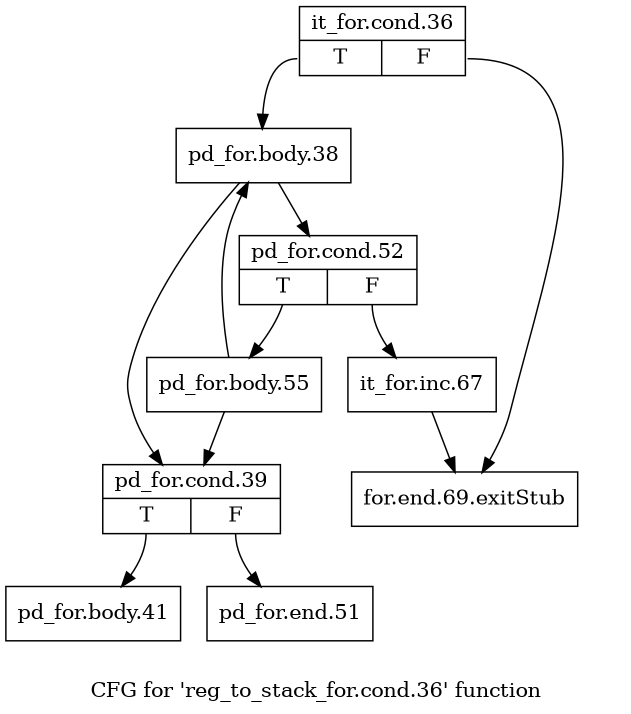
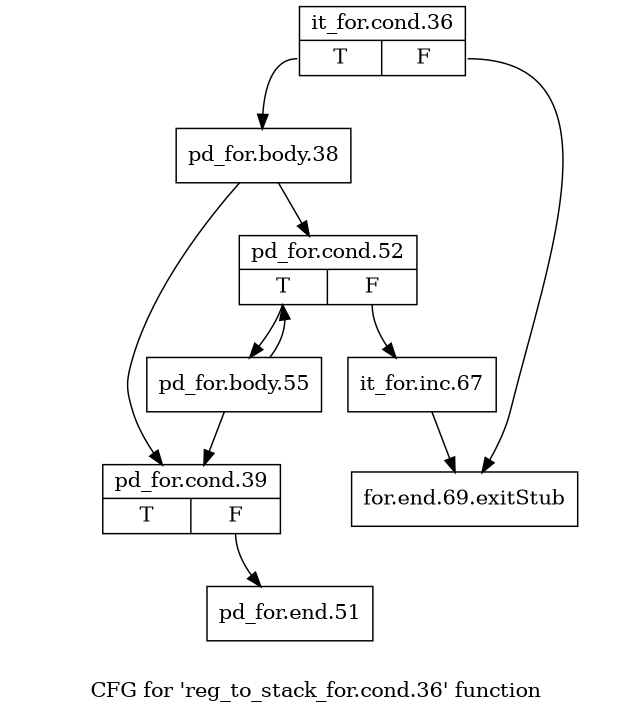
edge "pd_for.body.55" -> "pd_for.body.38": now "pd_for.body.55" -> "pd_for.cond.52"
node "pd_for.body.41": removed
